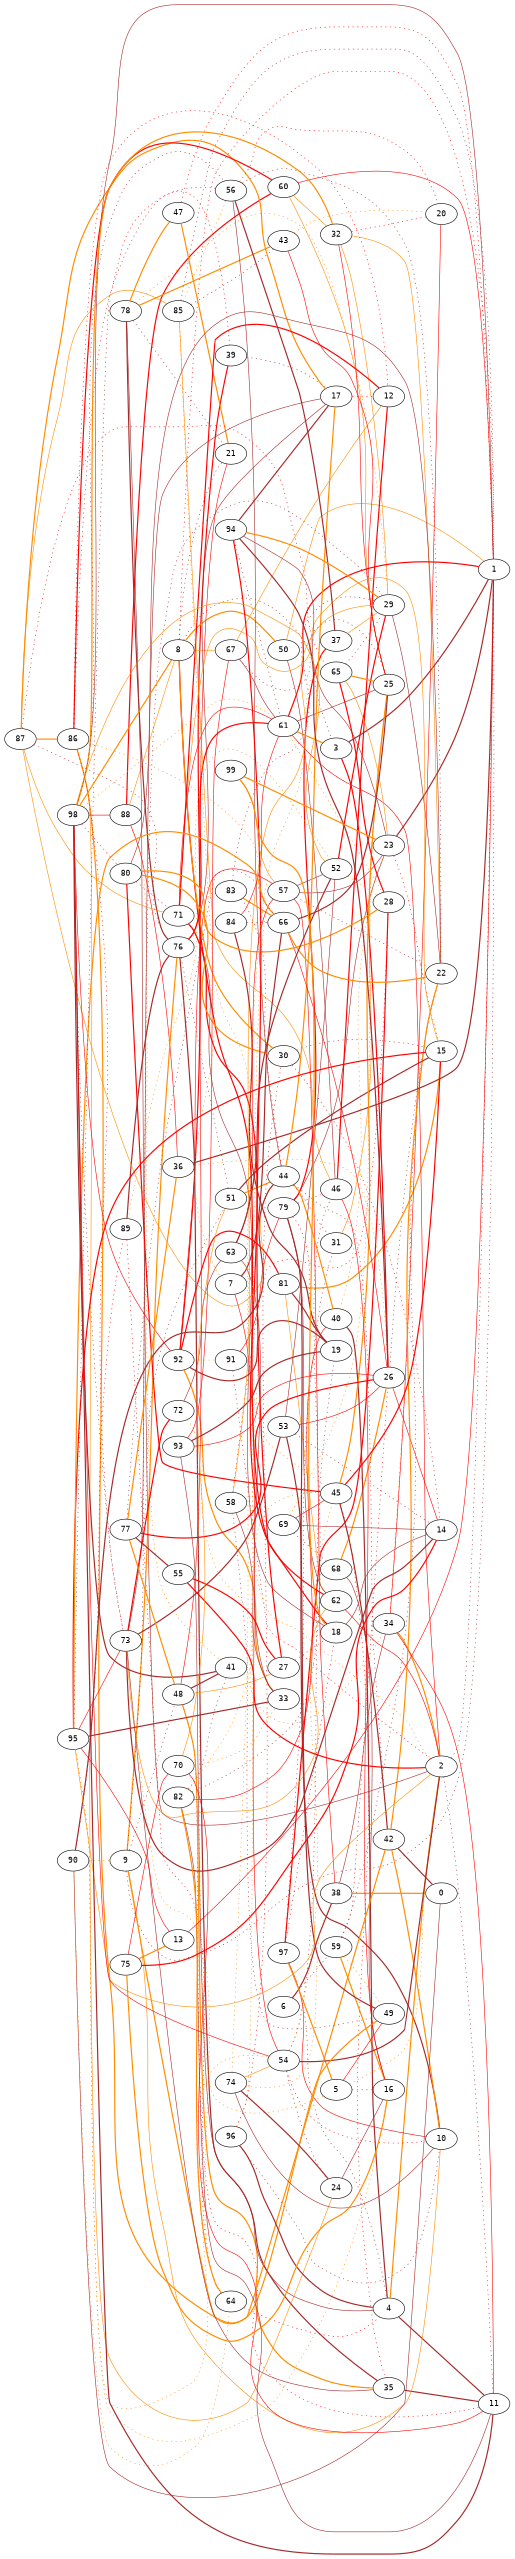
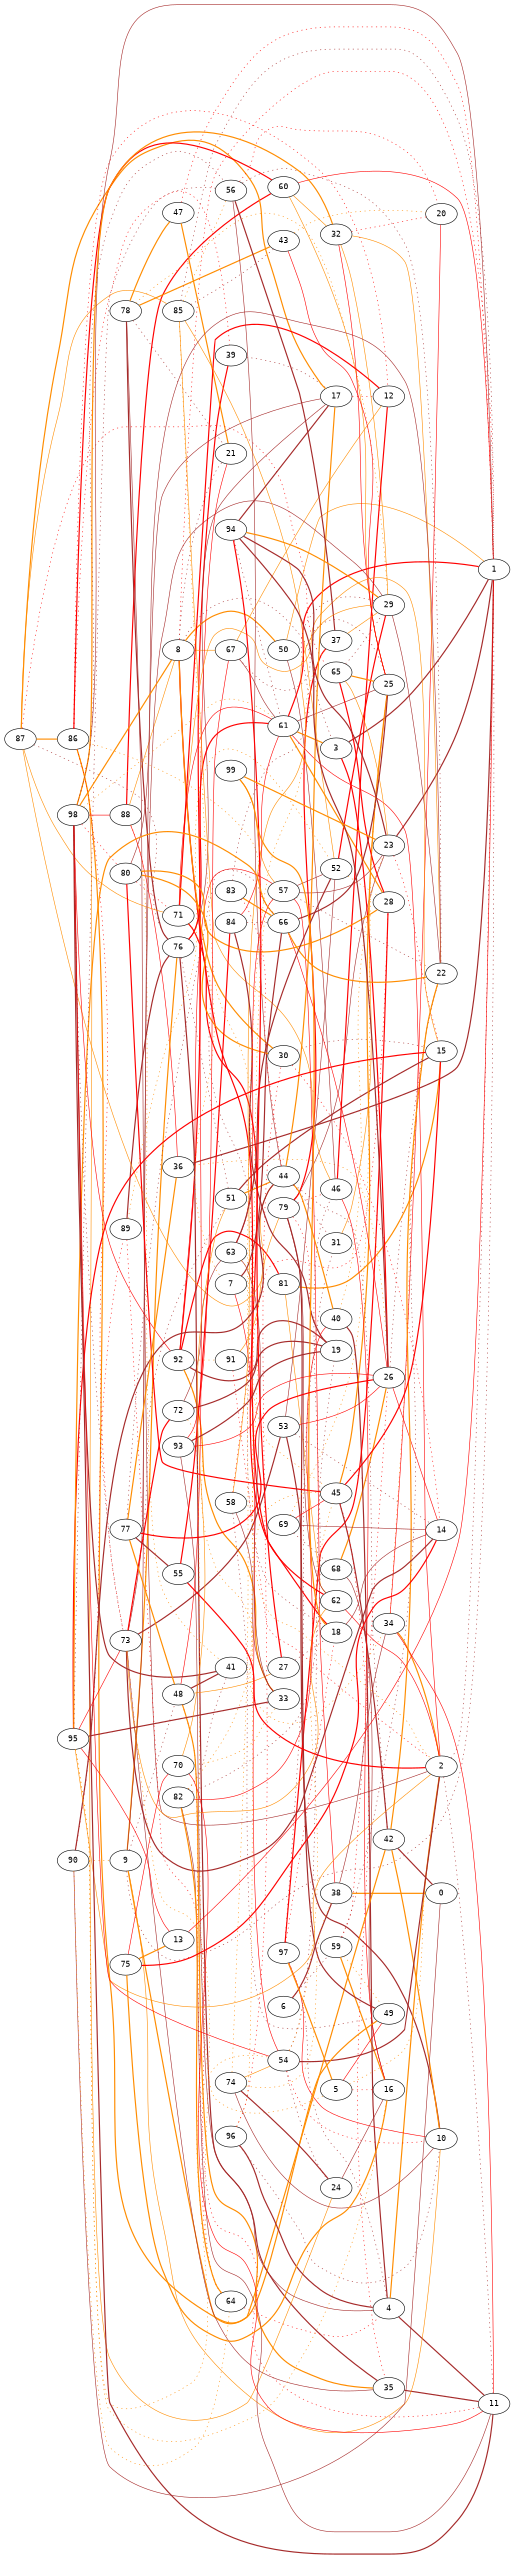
edge "98" -- "52": now "85" -- "52"
edge "94" -- "23": style solid -> bold
edge "61" -- "28": style dotted -> bold
edge "29" -- "9": style dotted -> solid
edge "71" -- "18": style solid -> dotted
edge "79" -- "91": color red -> darkorange
edge "81" -- "19": now "72" -- "19"
edge "55" -- "27": now "55" -- "84"
